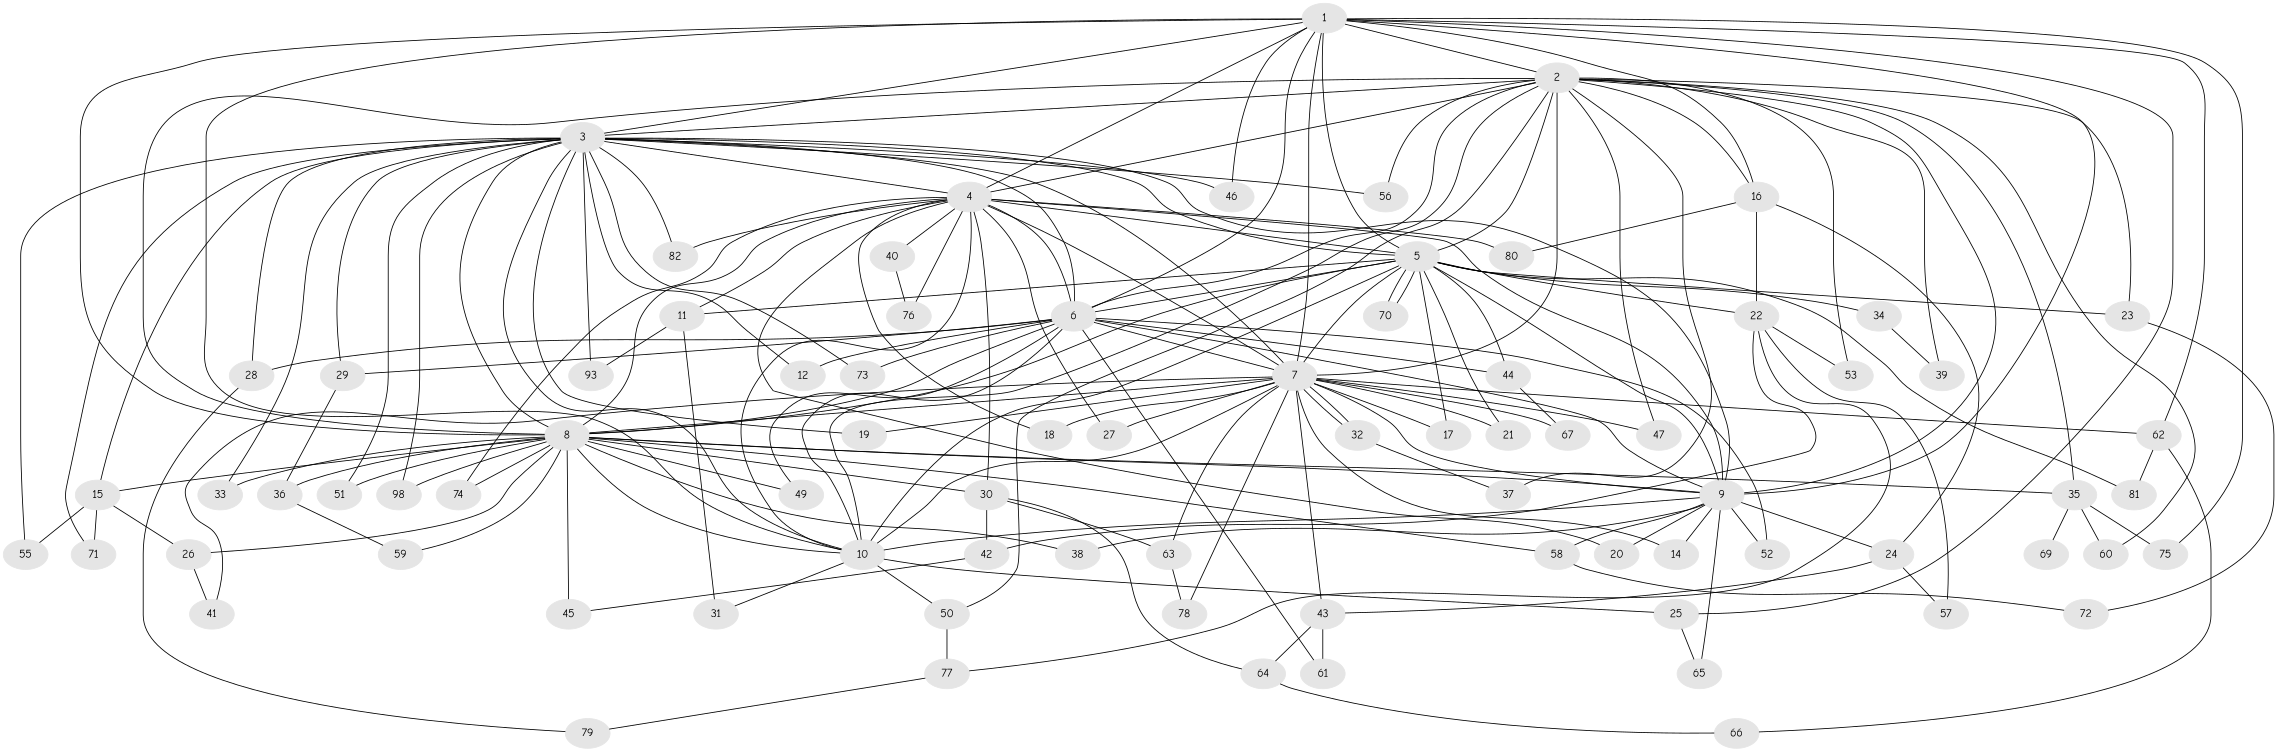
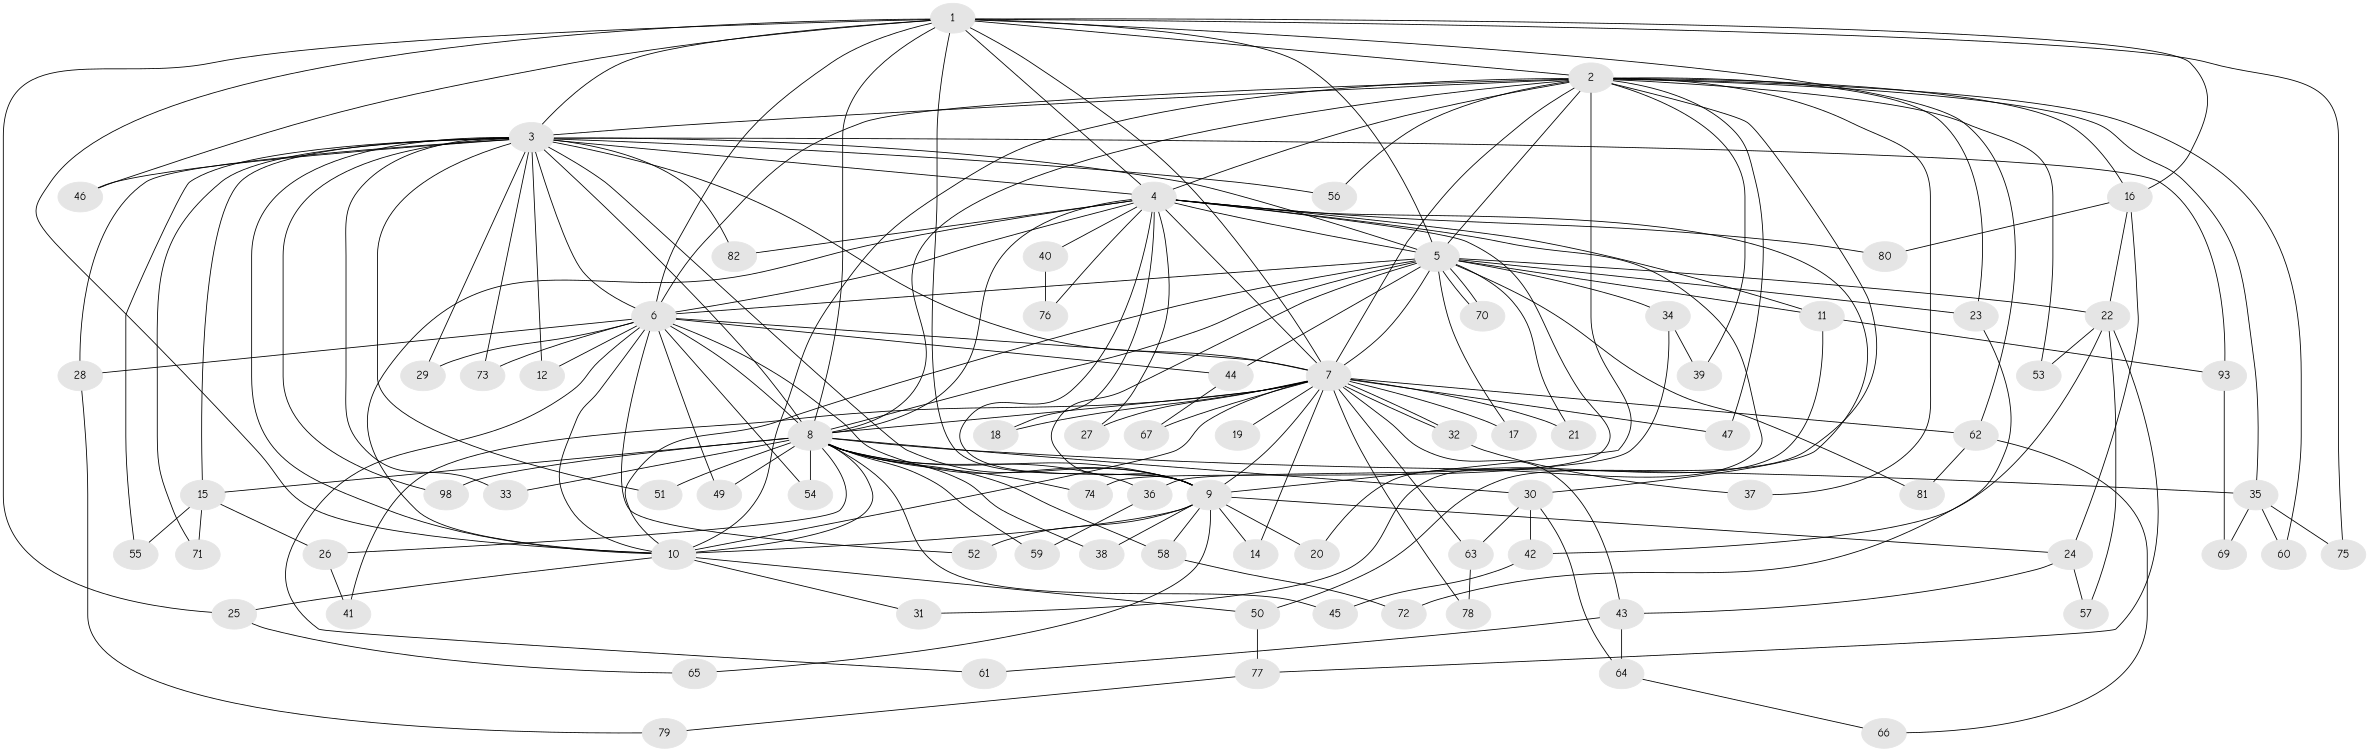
edge "3" -- "19": removed
edge "29" -- "36": now "34" -- "36"
edge "93" -- "69": added
node "54": added
